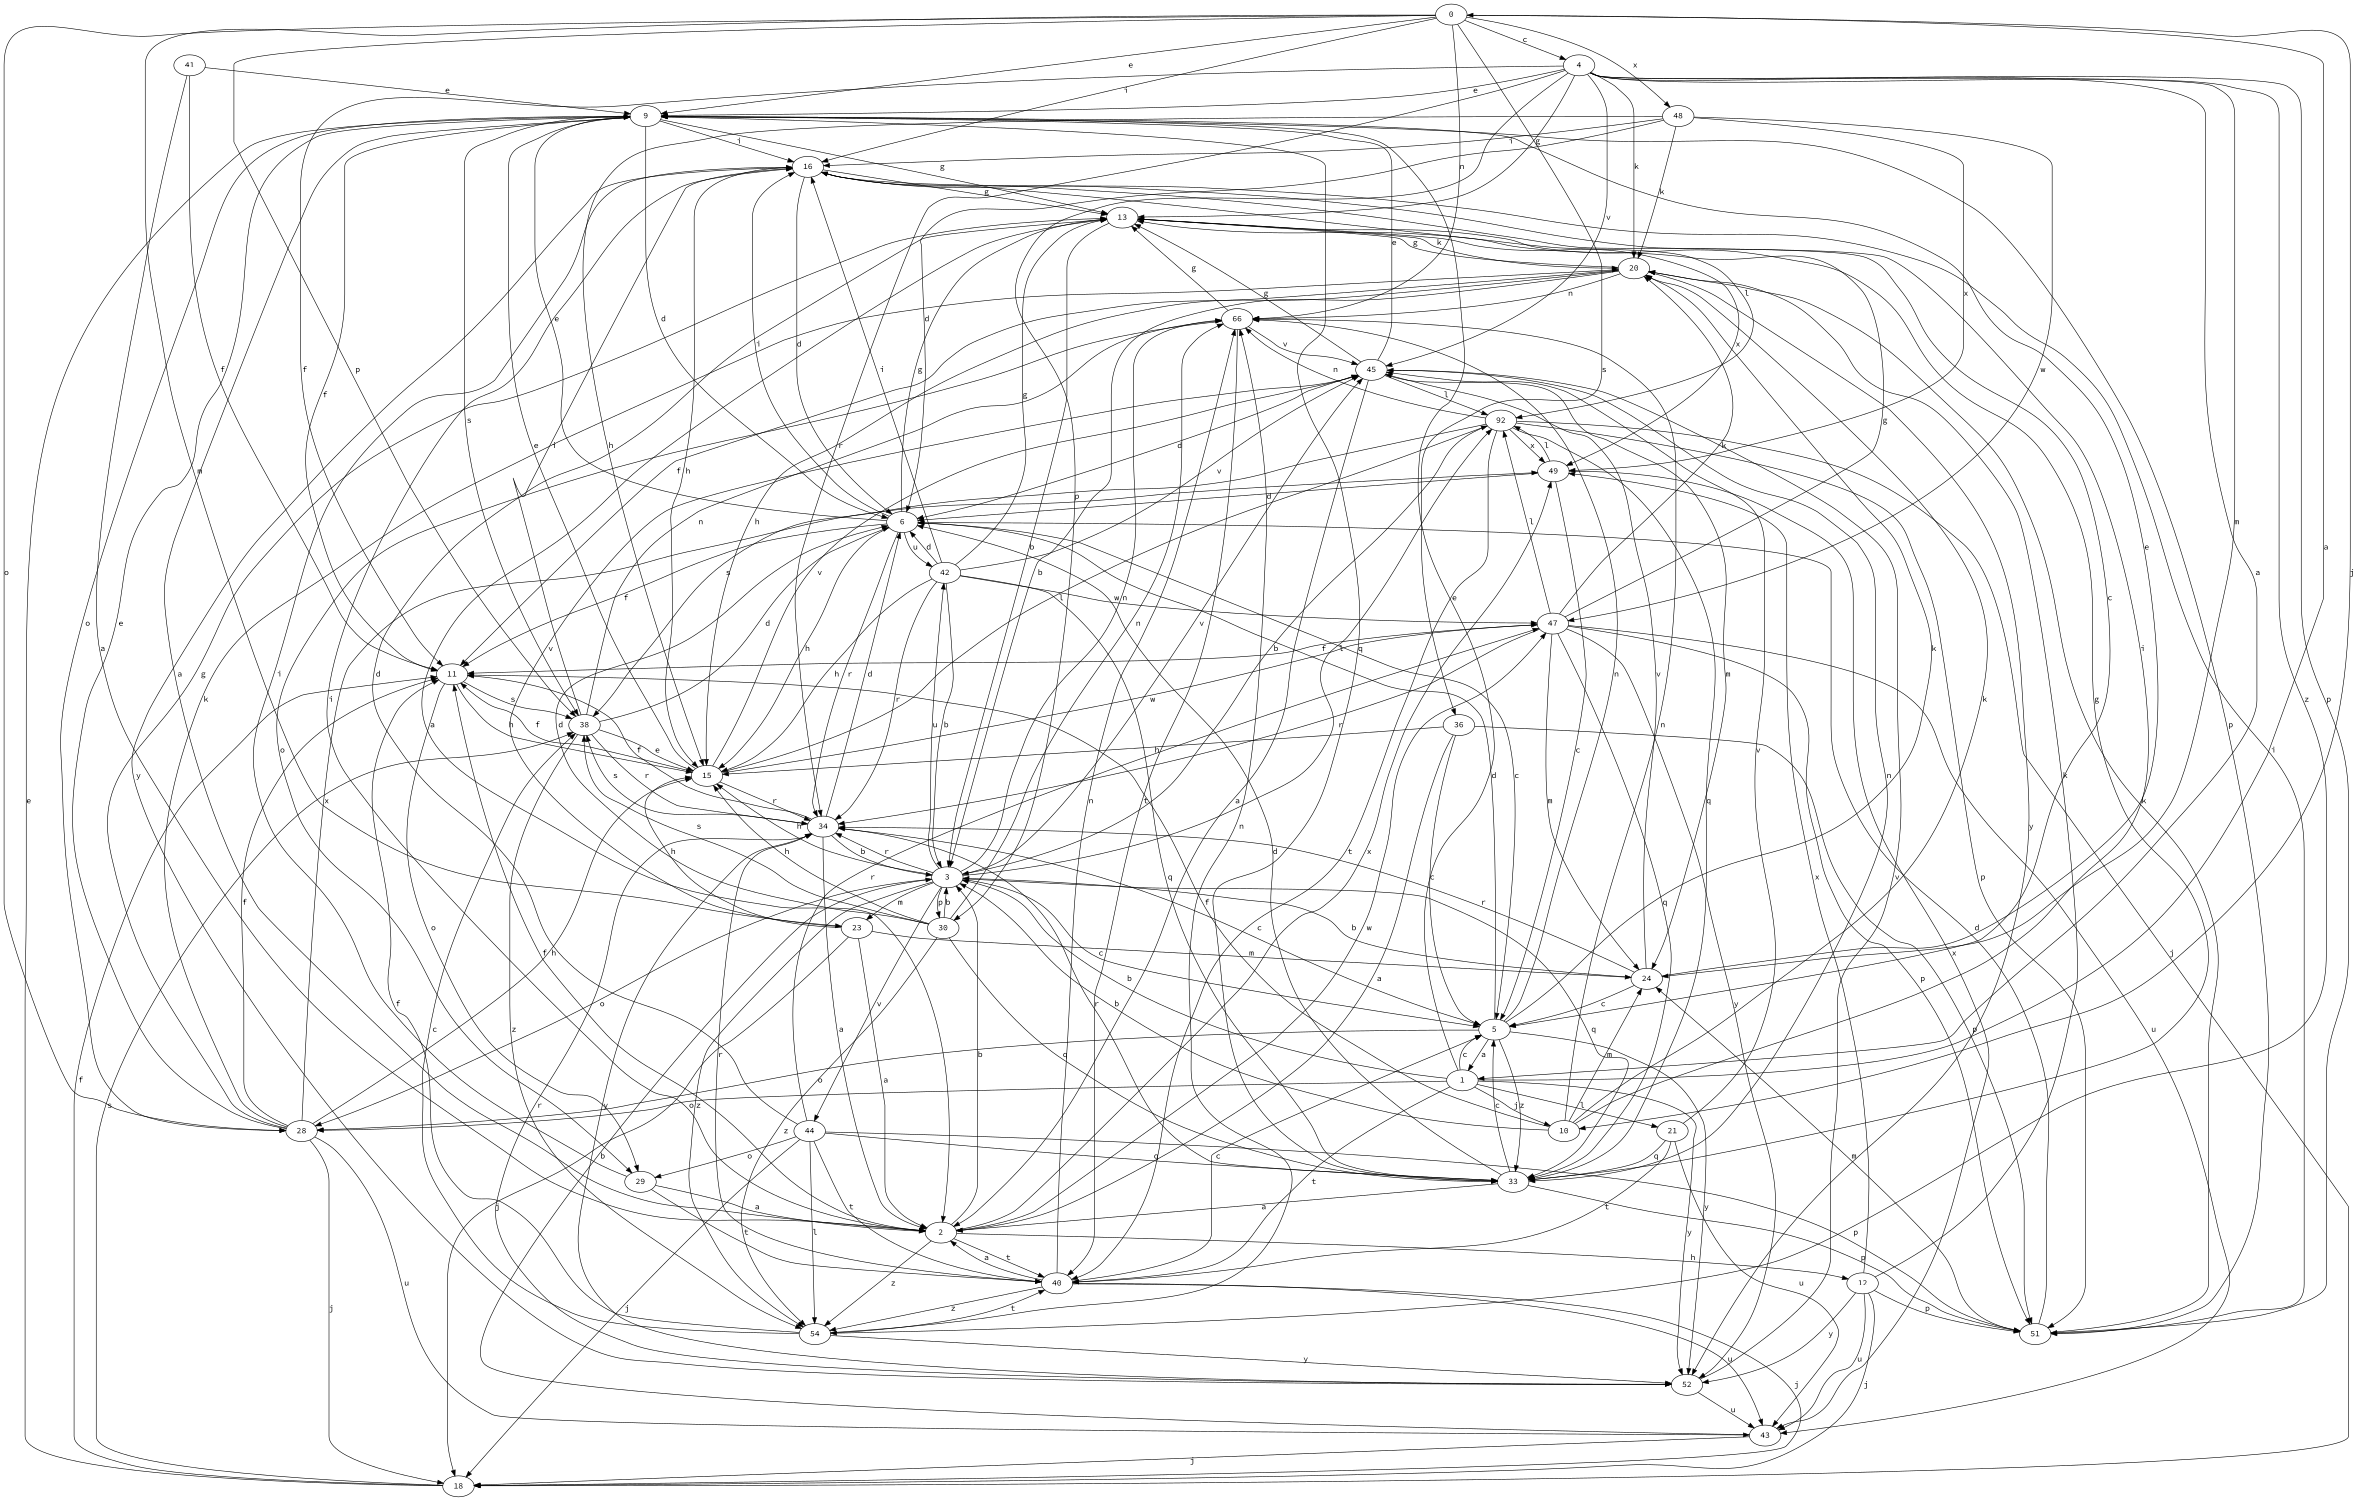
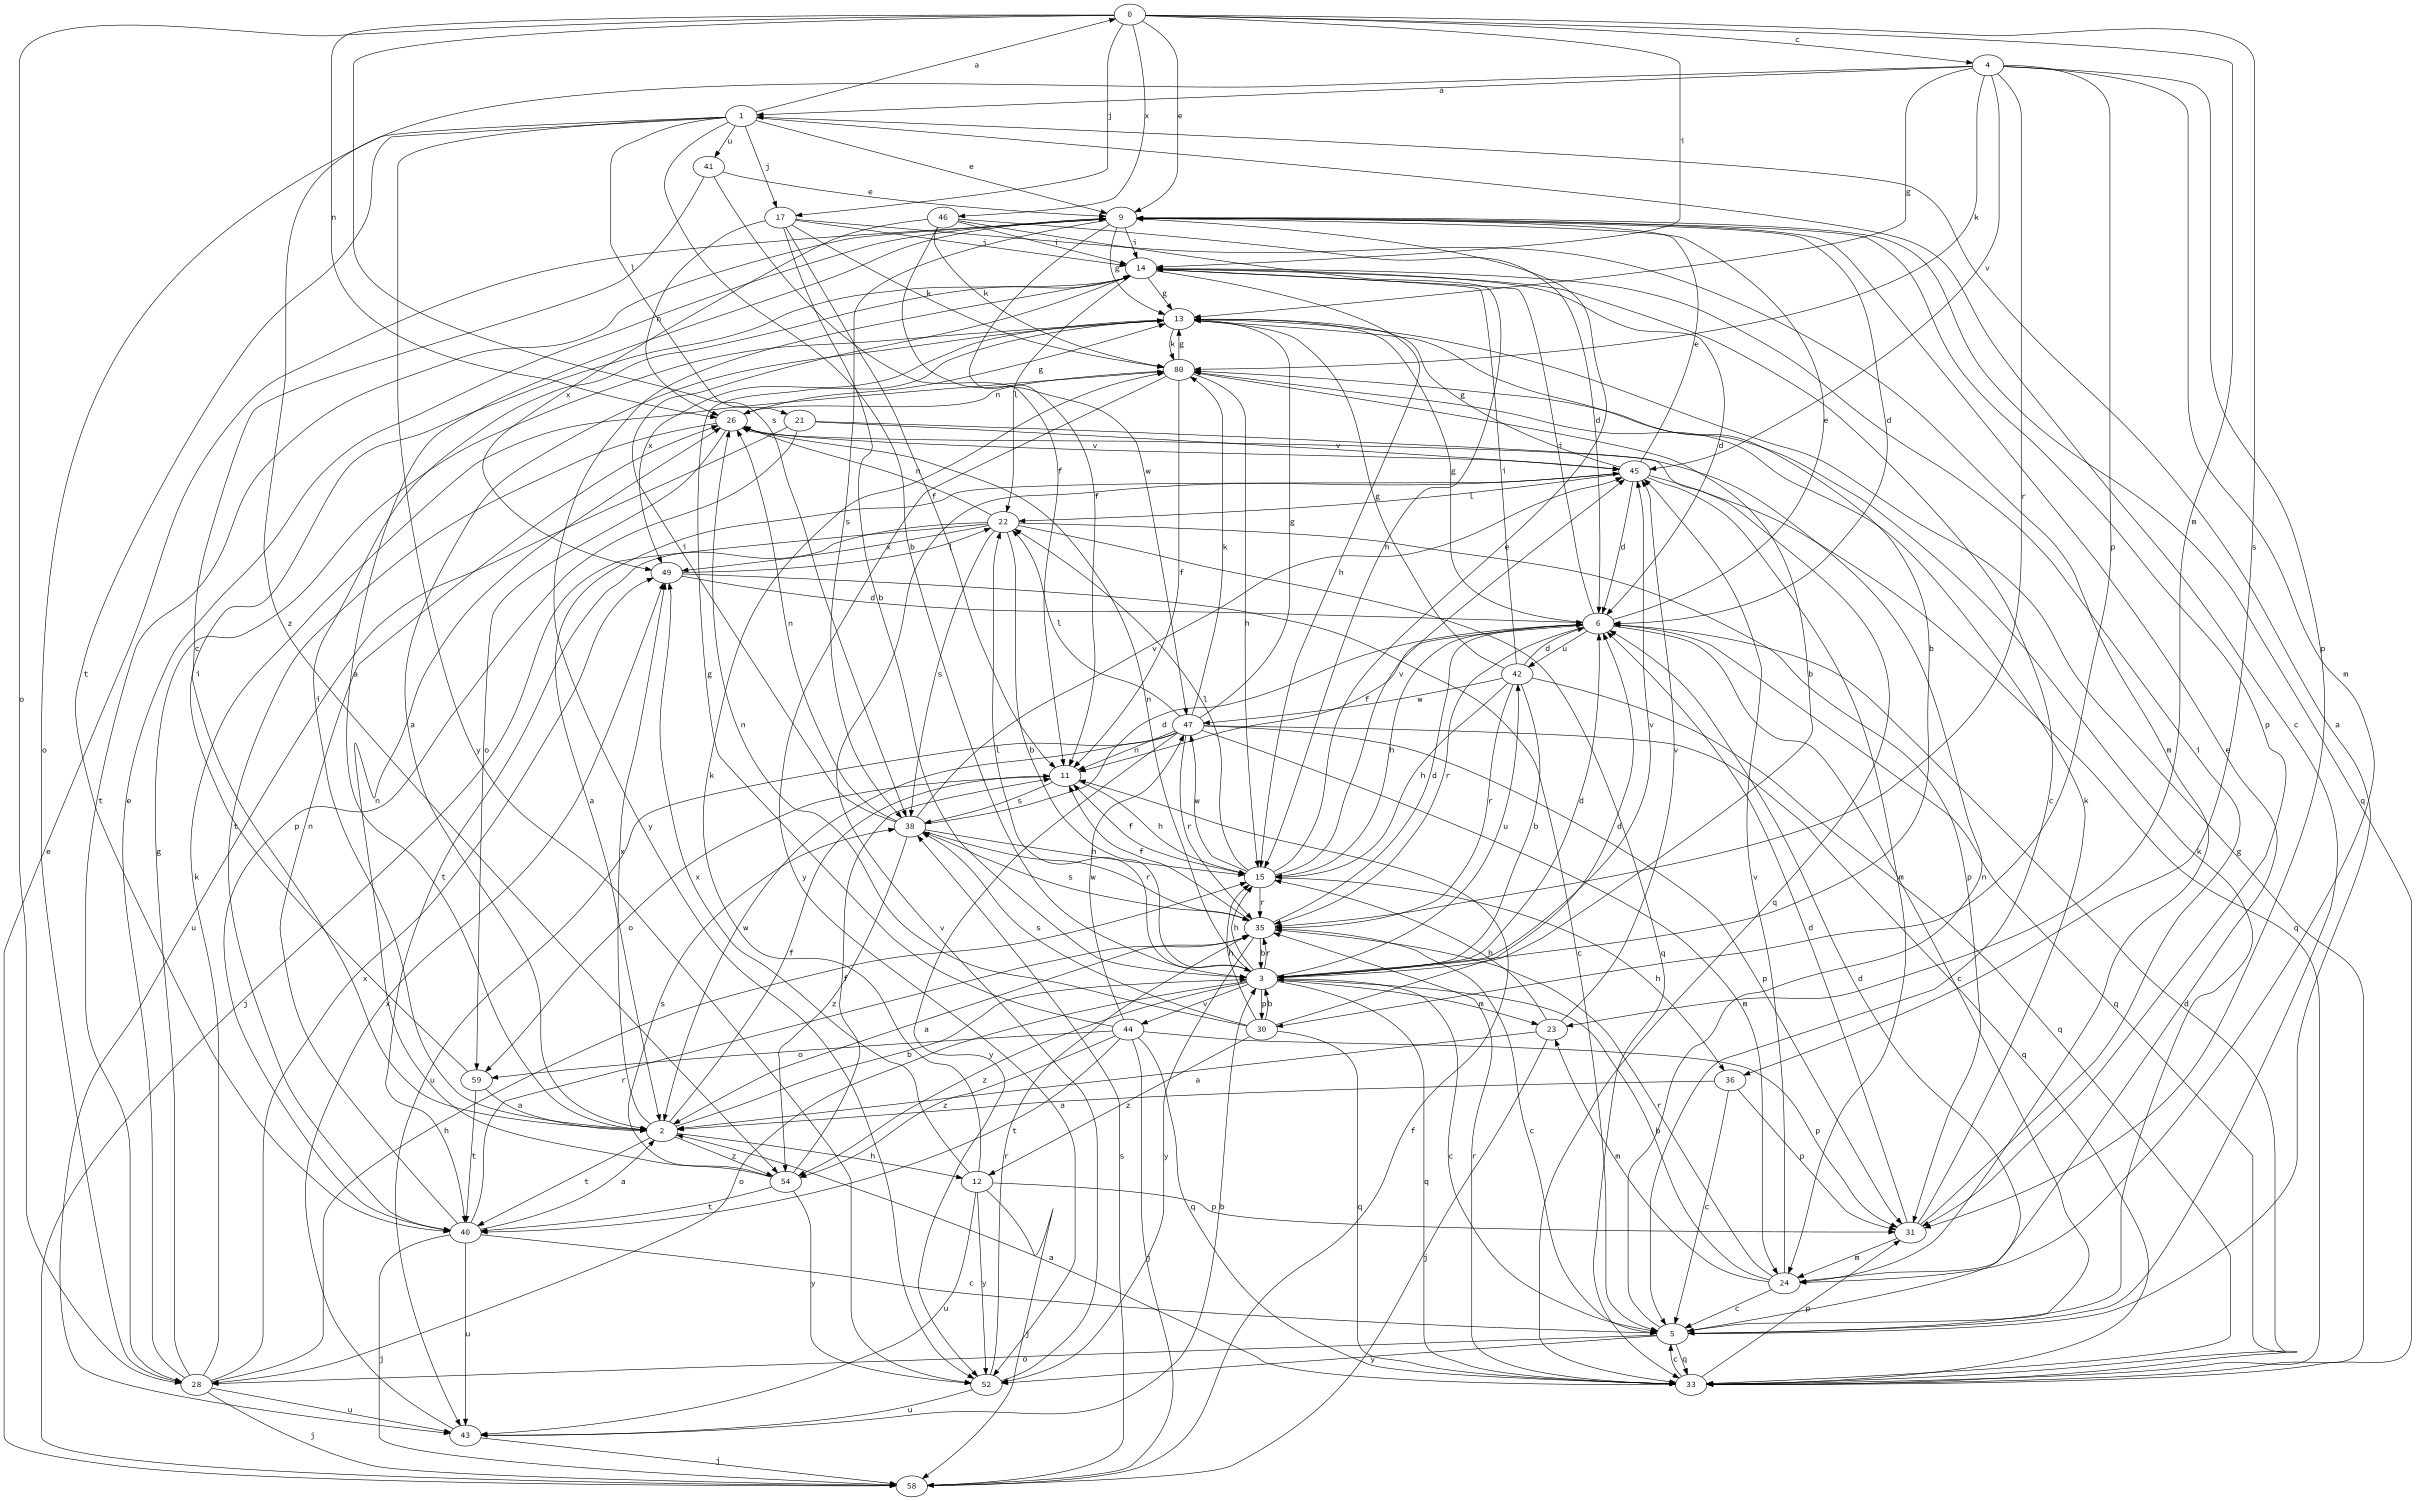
edge "4" -> "11": removed, label "f"
edge "4" -> "9": removed, label "e"
node "48": label "48" -> "46"
edge "1" -> "41": added, label "u"
node "16": label "16" -> "14"
node "20": label "20" -> "80"
node "66": label "66" -> "26"
edge "0" -> "38": label "p" -> "s"
node "92": label "92" -> "22"
edge "42" -> "45": now "38" -> "45"
edge "9" -> "28": label "o" -> "t"
edge "41" -> "2": label "a" -> "c"
edge "47" -> "11": label "f" -> "n"
edge "44" -> "13": label "d" -> "g"
edge "38" -> "15": label "e" -> "h"
edge "36" -> "15": reversed
edge "45" -> "33": label "n" -> "q"
node "34": label "34" -> "35"
edge "28" -> "11": removed, label "f"
edge "49" -> "43": reversed
edge "44" -> "47": label "r" -> "w"
edge "3" -> "6": added, label "d"
edge "23" -> "24": reversed
edge "2" -> "47": reversed
edge "54" -> "38": label "c" -> "s"
edge "5" -> "33": label "z" -> "q"
edge "30" -> "54": now "30" -> "12"
node "10": label "10" -> "17"
edge "6" -> "33": added, label "q"
node "29": label "29" -> "59"
edge "21" -> "40": label "t" -> "p"
edge "44" -> "54": label "l" -> "z"
edge "40" -> "54": removed, label "z"
node "51": label "51" -> "31"
node "18": label "18" -> "58"
